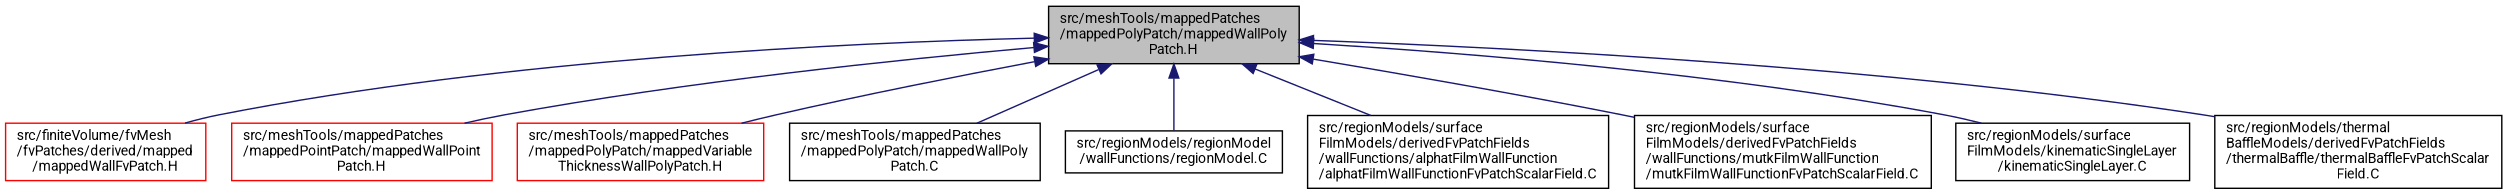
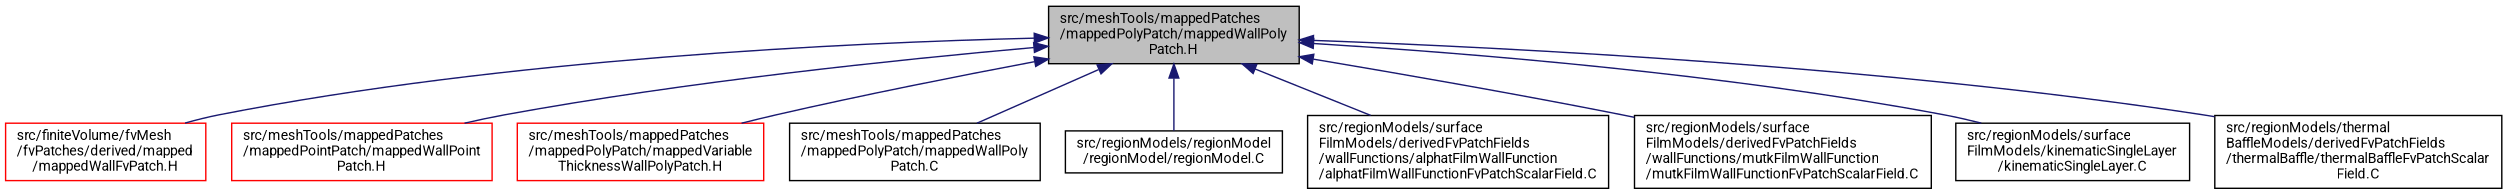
node "src/regionModels/regionModel /wallFunctions/regionModel.C": label "src/regionModels/regionModel /wallFunctions/regionModel.C" -> "src/regionModels/regionModel /regionModel/regionModel.C"
